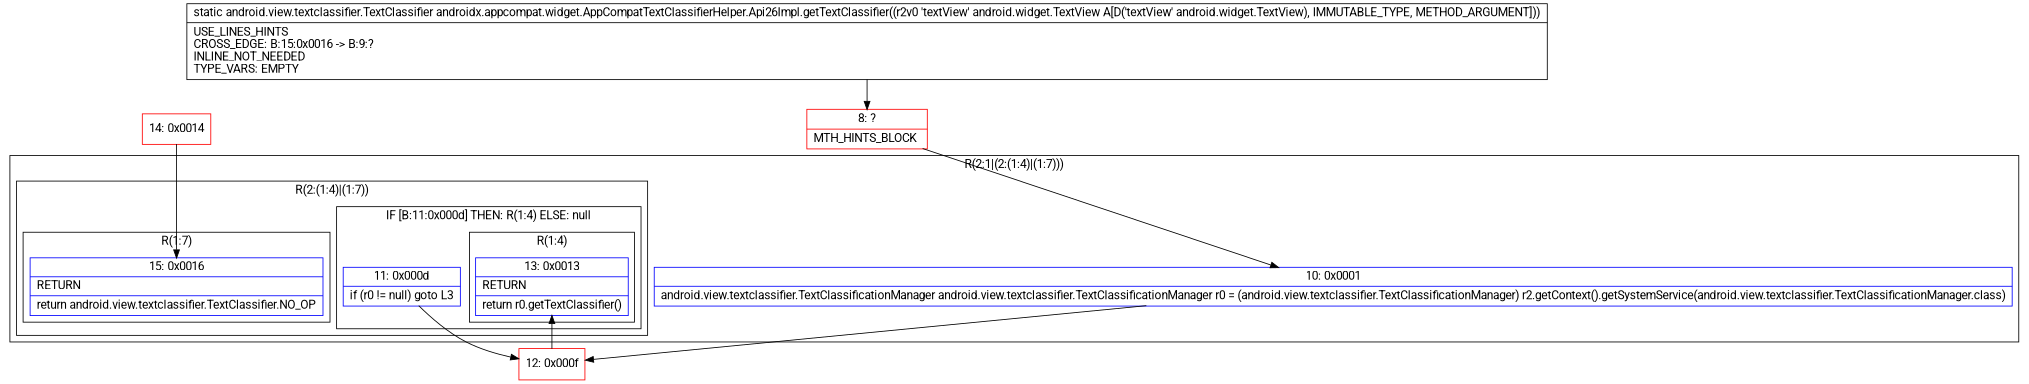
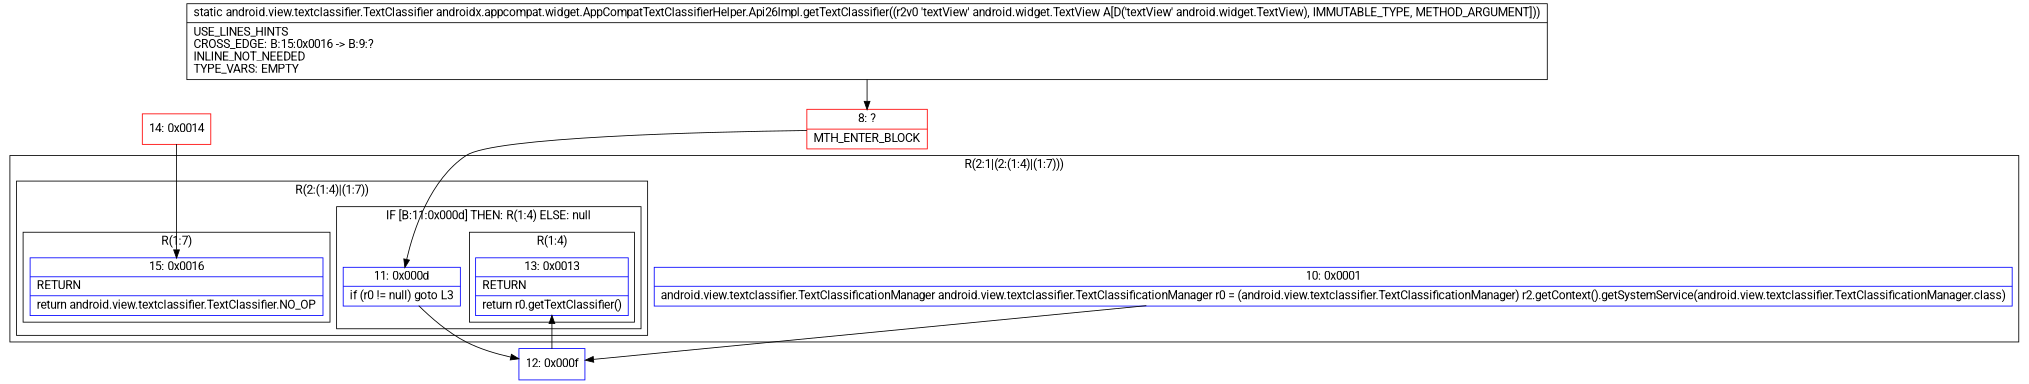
node "8: ?": text "MTH_HINTS_BLOCK" -> "MTH_ENTER_BLOCK"
edge "8: ?" -> "10: 0x0001": now "8: ?" -> "11: 0x000d"
node "12: 0x000f": color red -> blue
